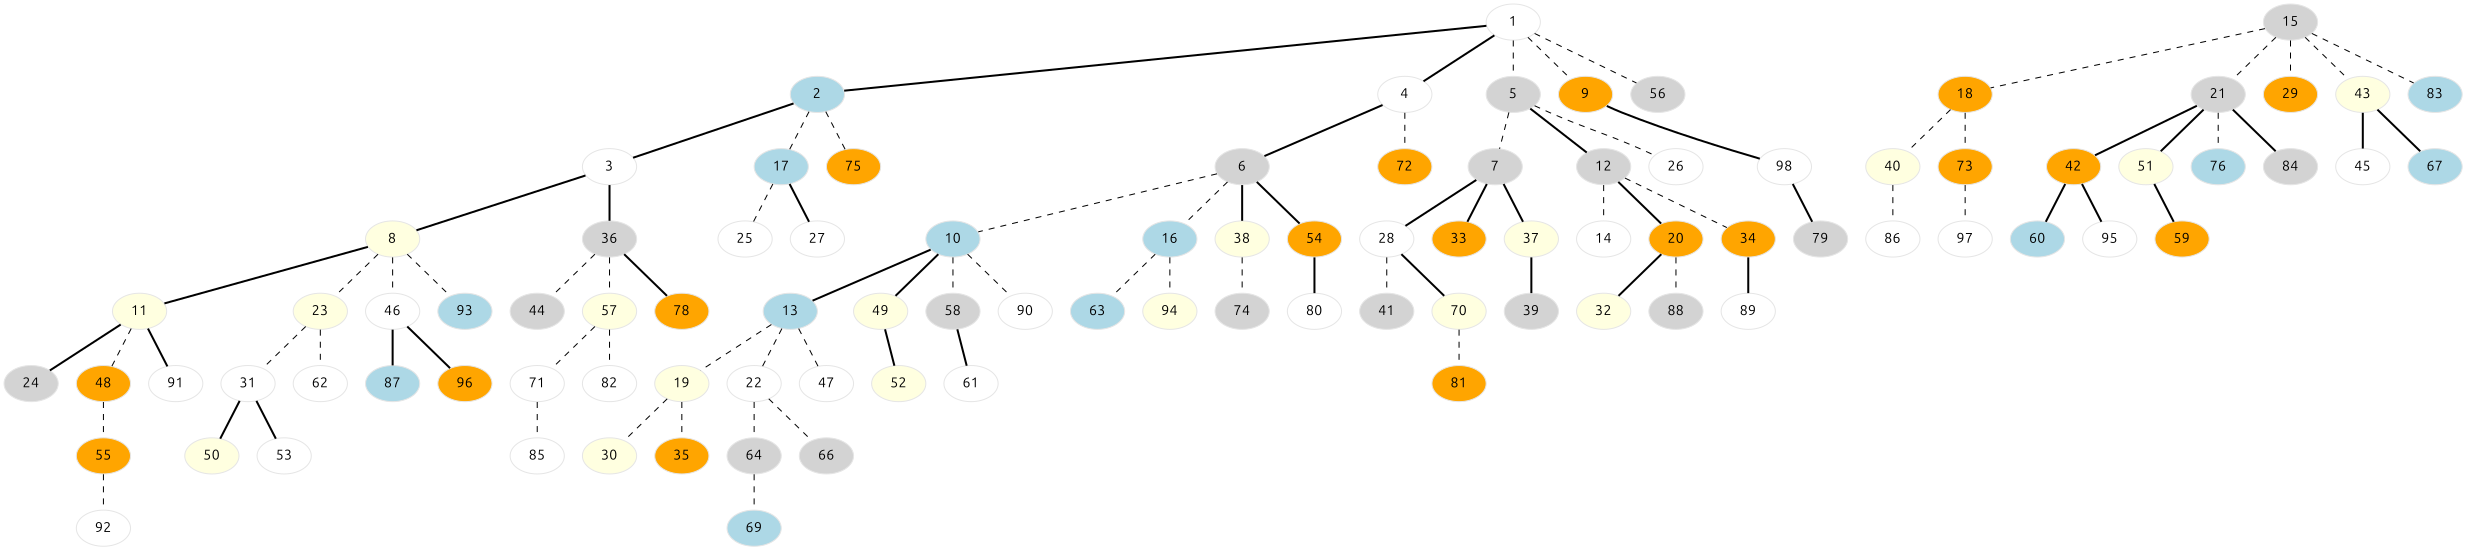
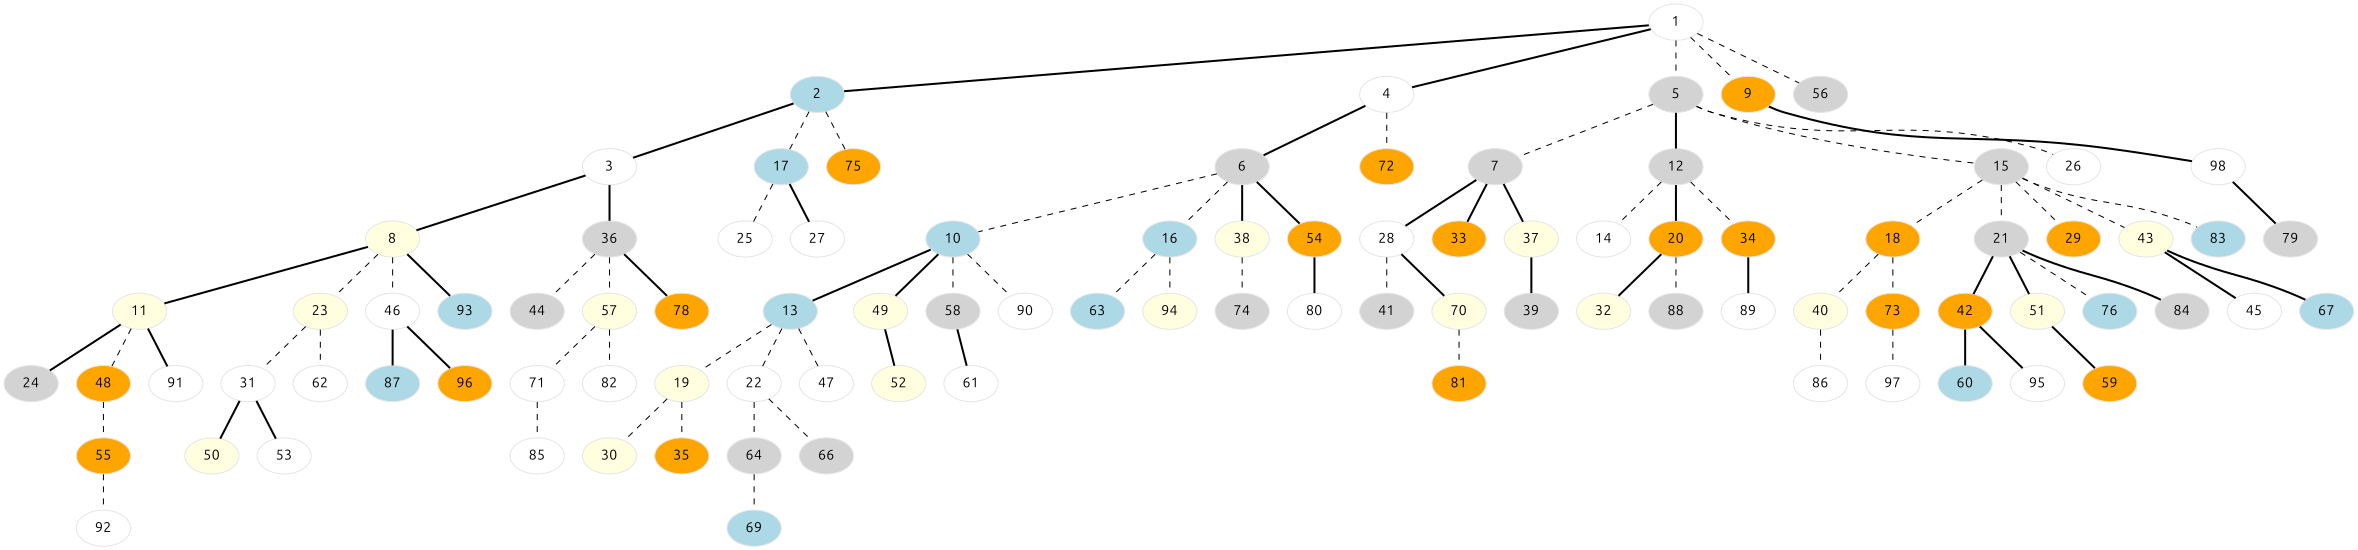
edge "5" -- "15": added
edge "8" -- "93": style dashed -> bold
